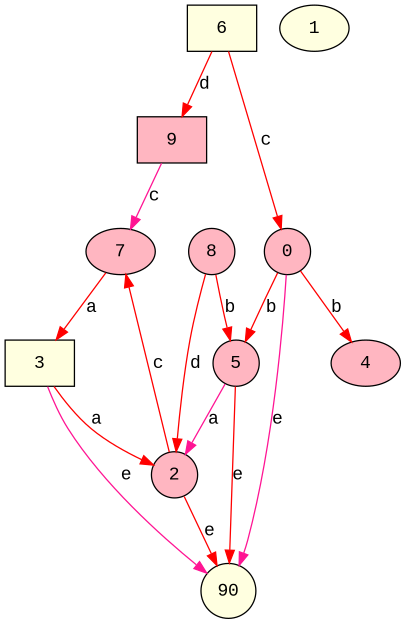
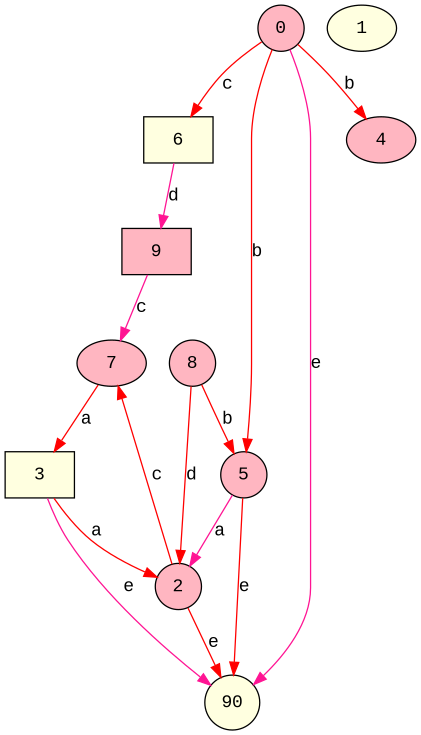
edge "6" -> "9": color red -> deeppink
edge "6" -> "0": reversed
